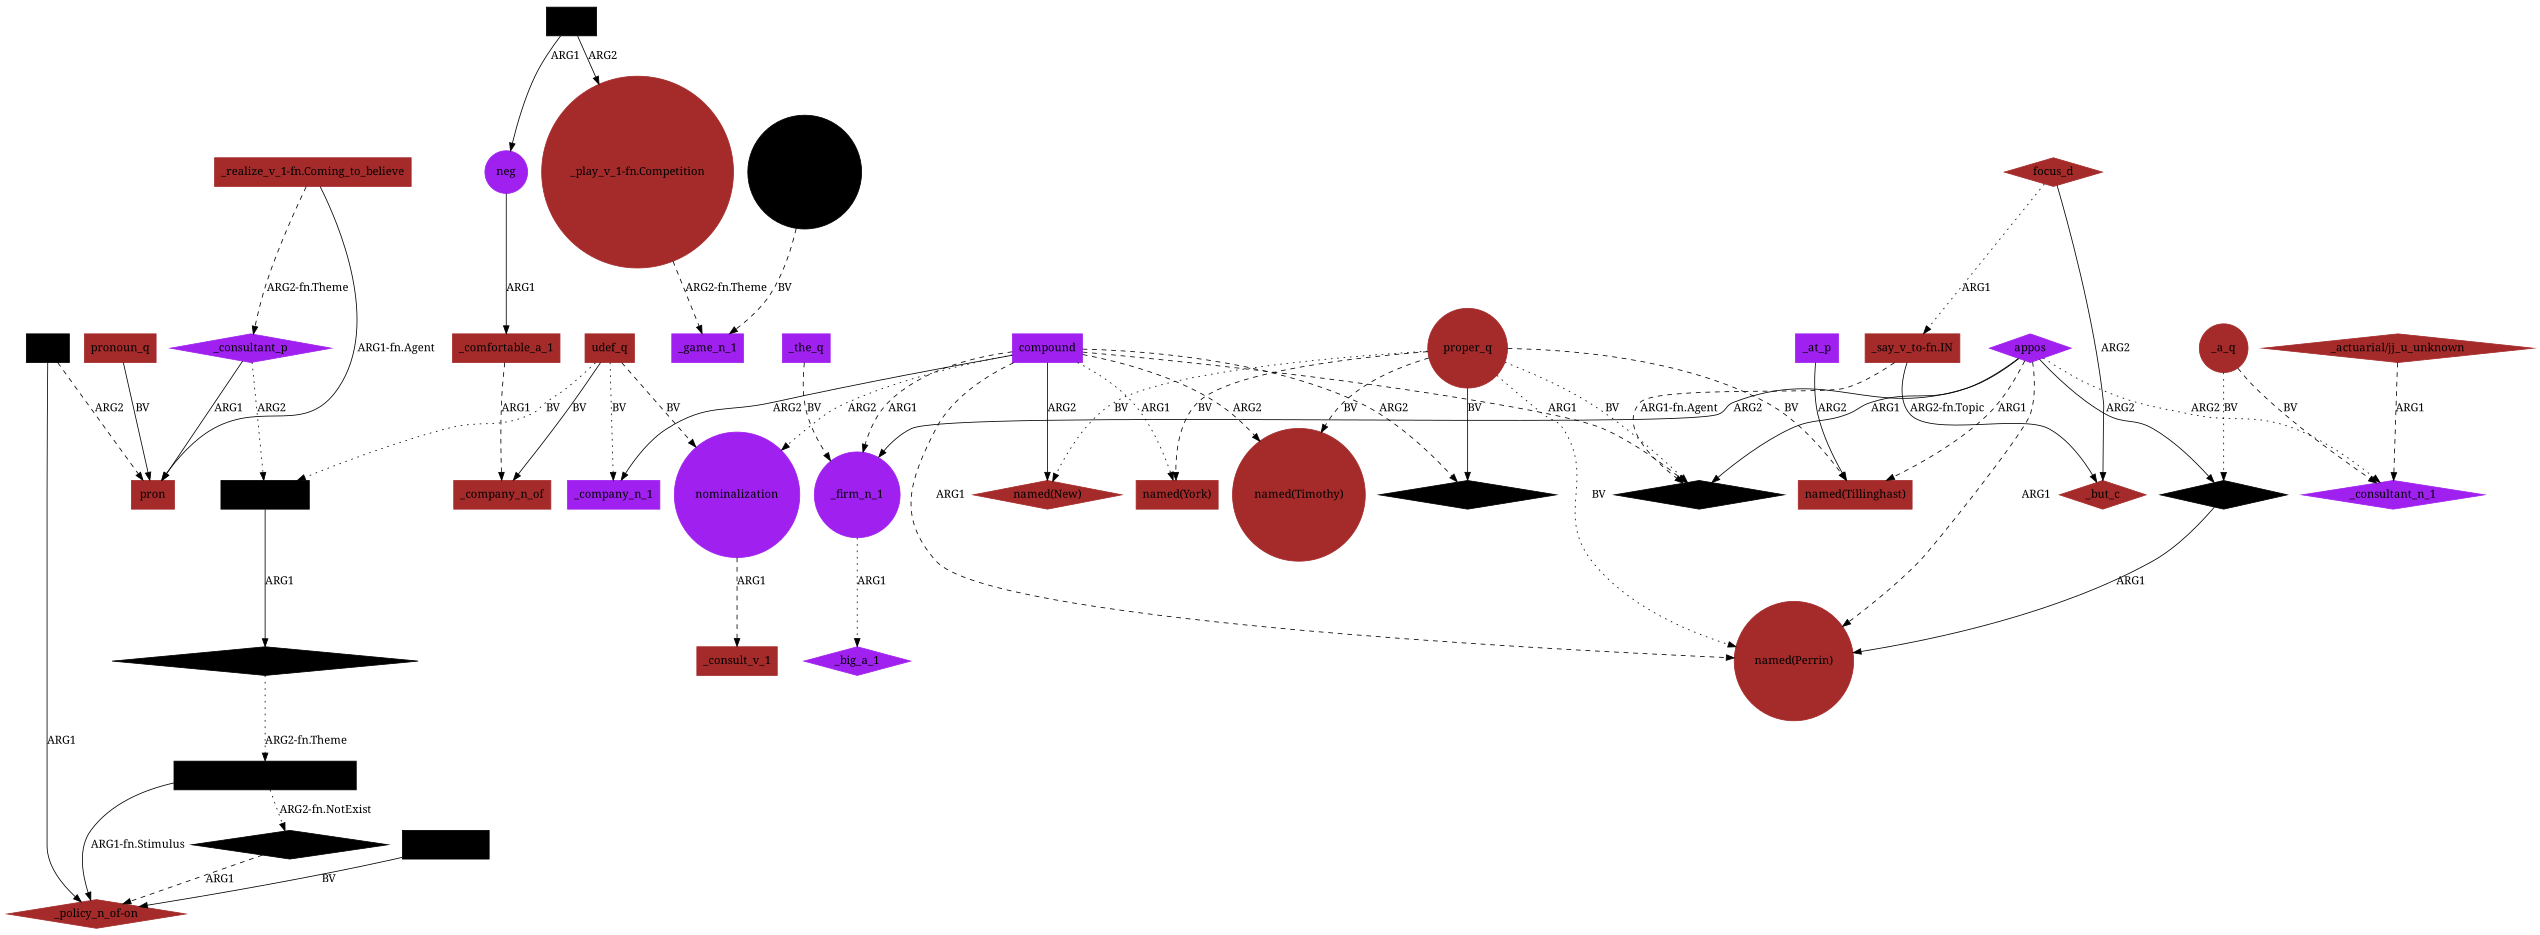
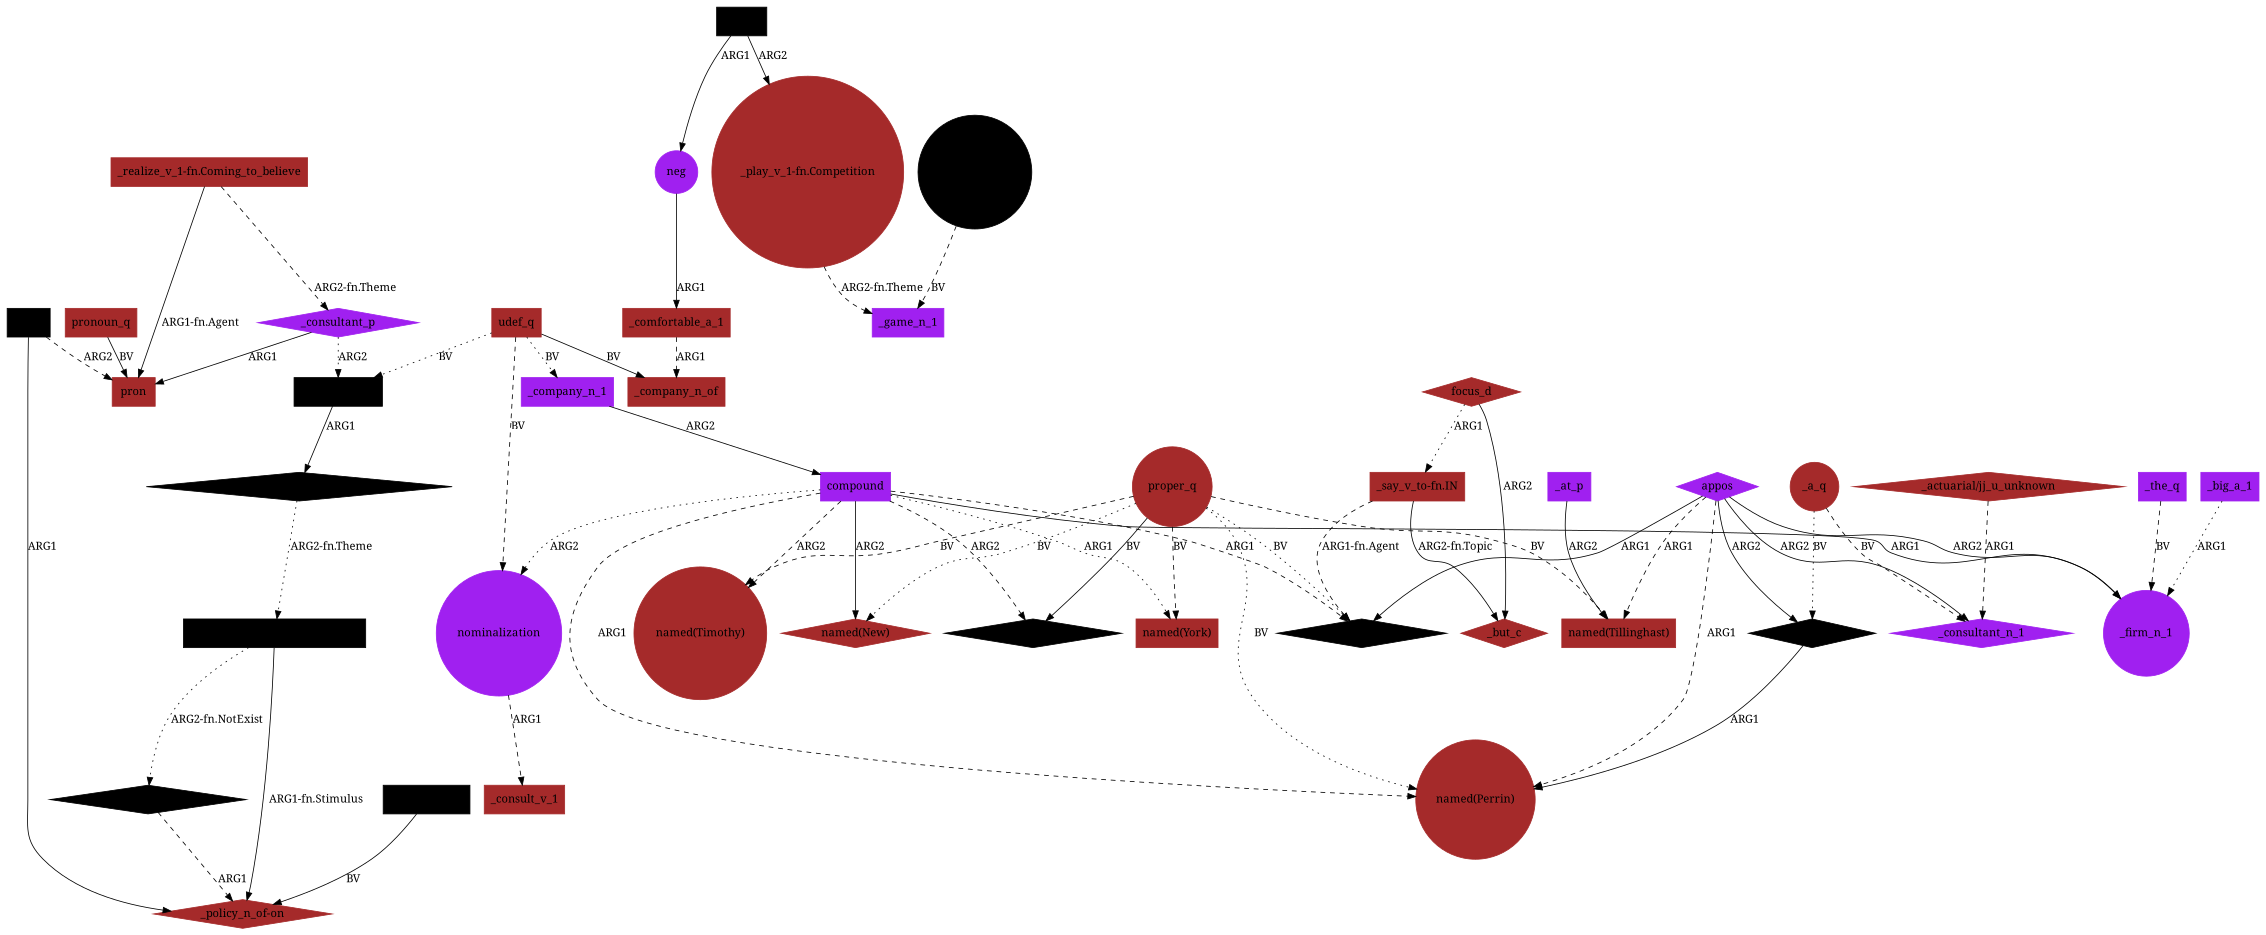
edge "compound" -> "_firm_n_1": style dashed -> solid
edge "compound" -> "_company_n_1": reversed
edge "appos" -> "_consultant_n_1": style dotted -> solid
edge "_firm_n_1" -> "_big_a_1": reversed
node "_big_a_1": shape diamond -> box
